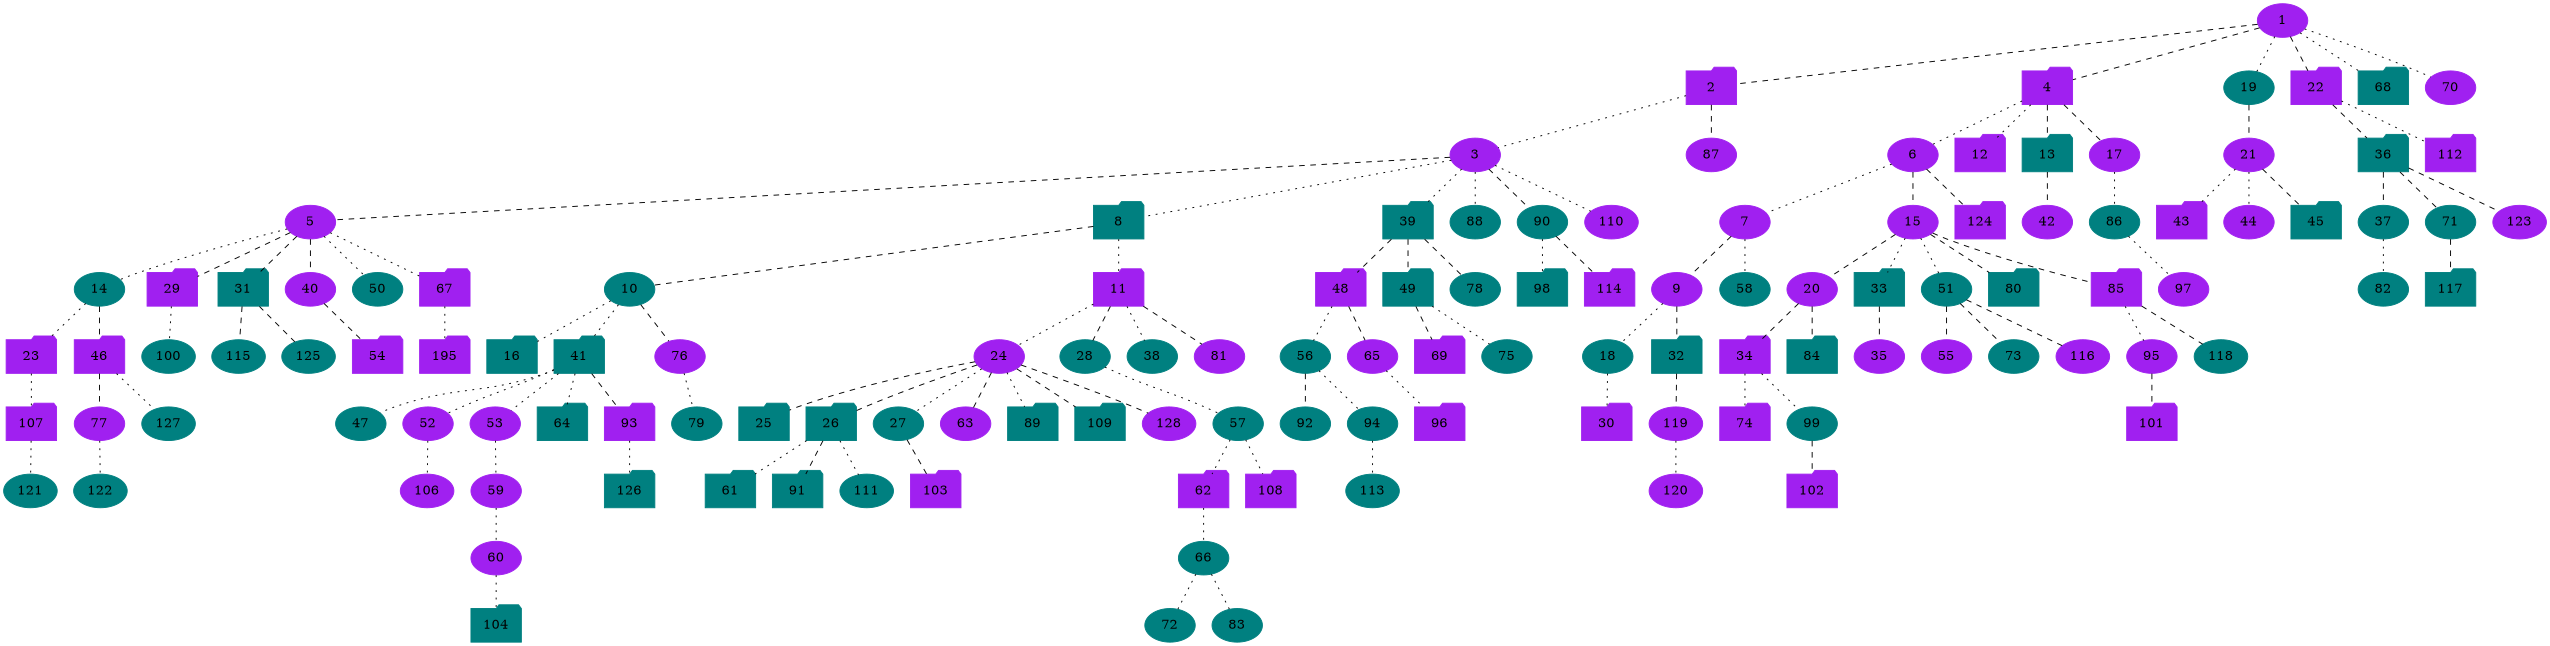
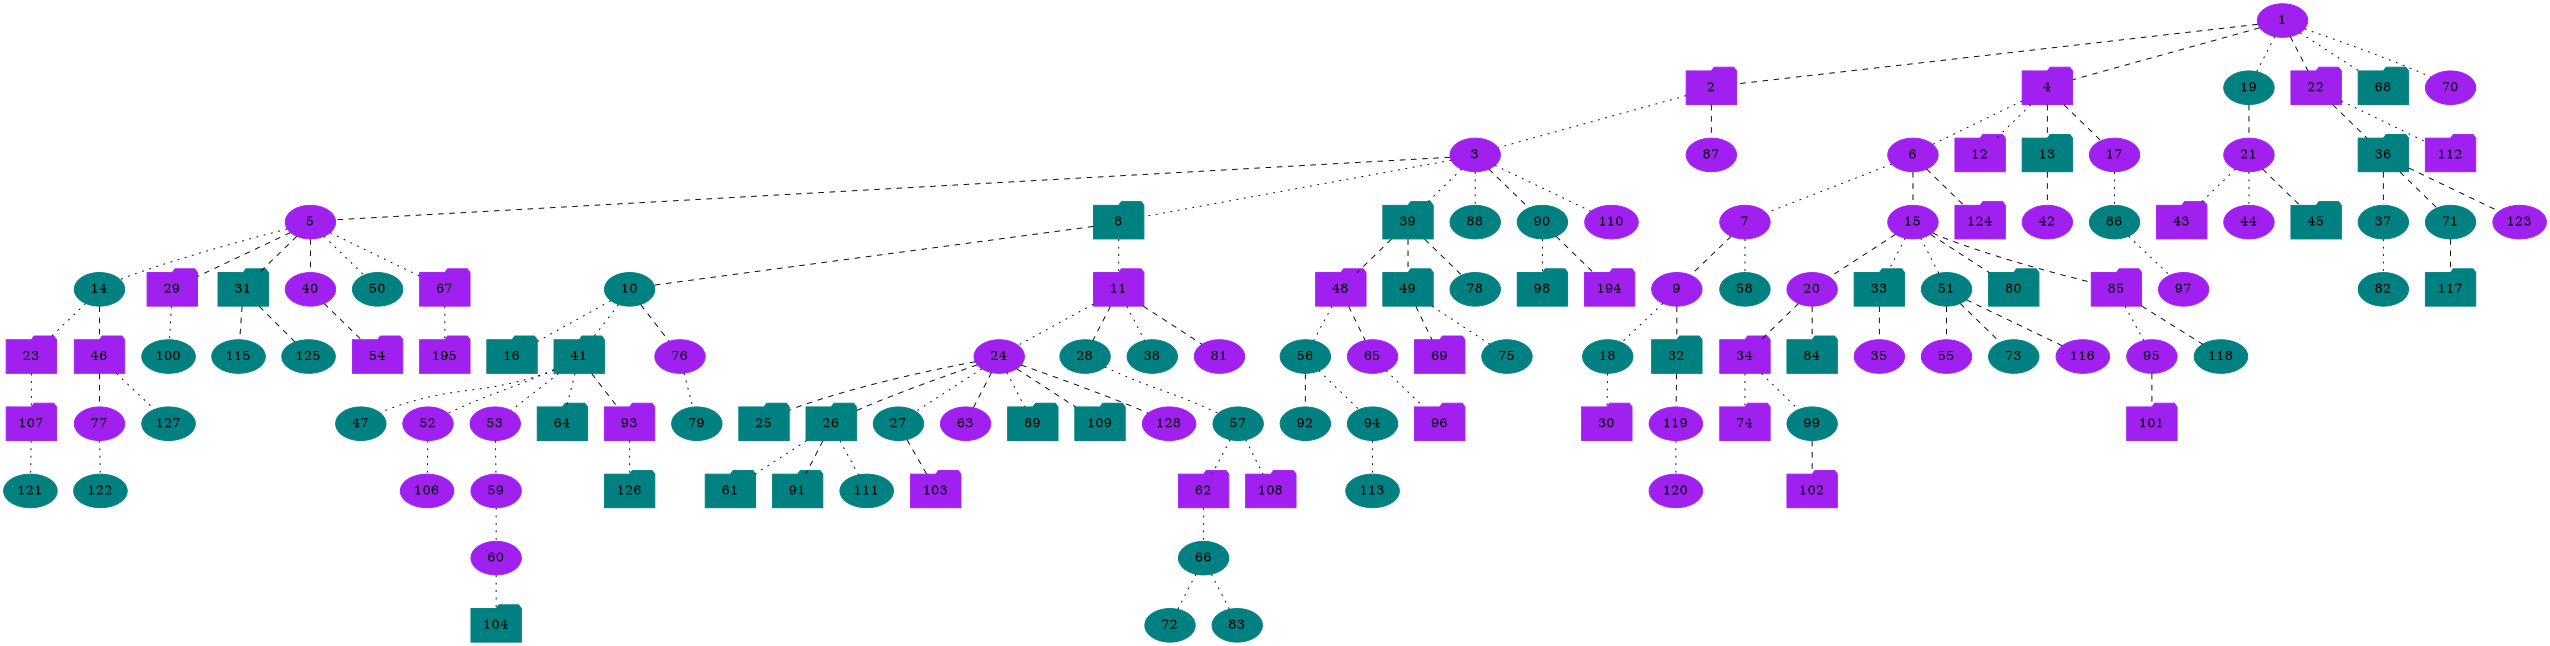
node "114": label "114" -> "194"
